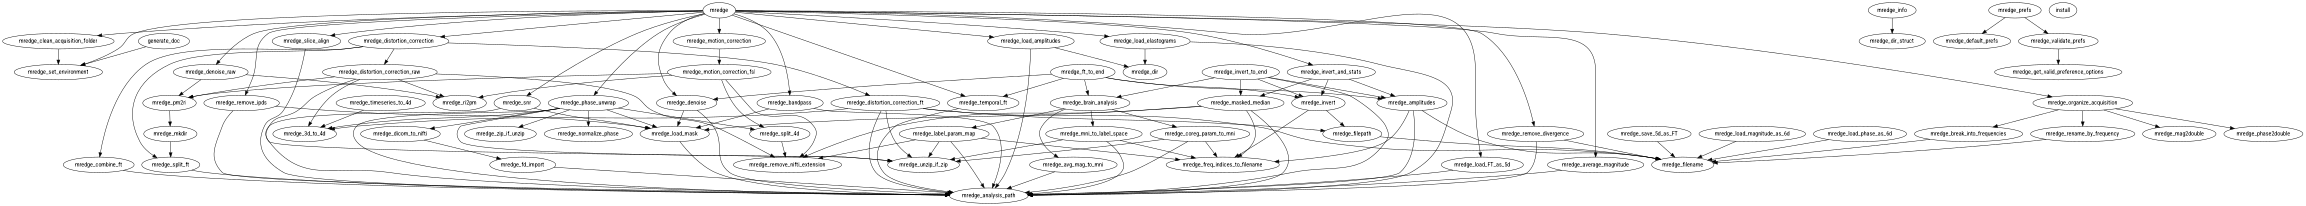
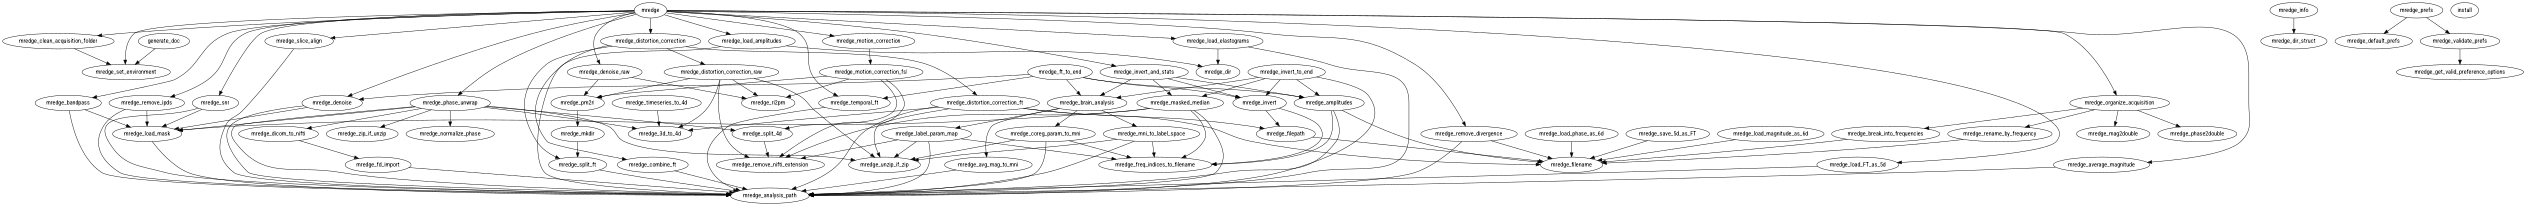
edge "mredge_invert_and_stats" -> "mredge_brain_analysis": added
